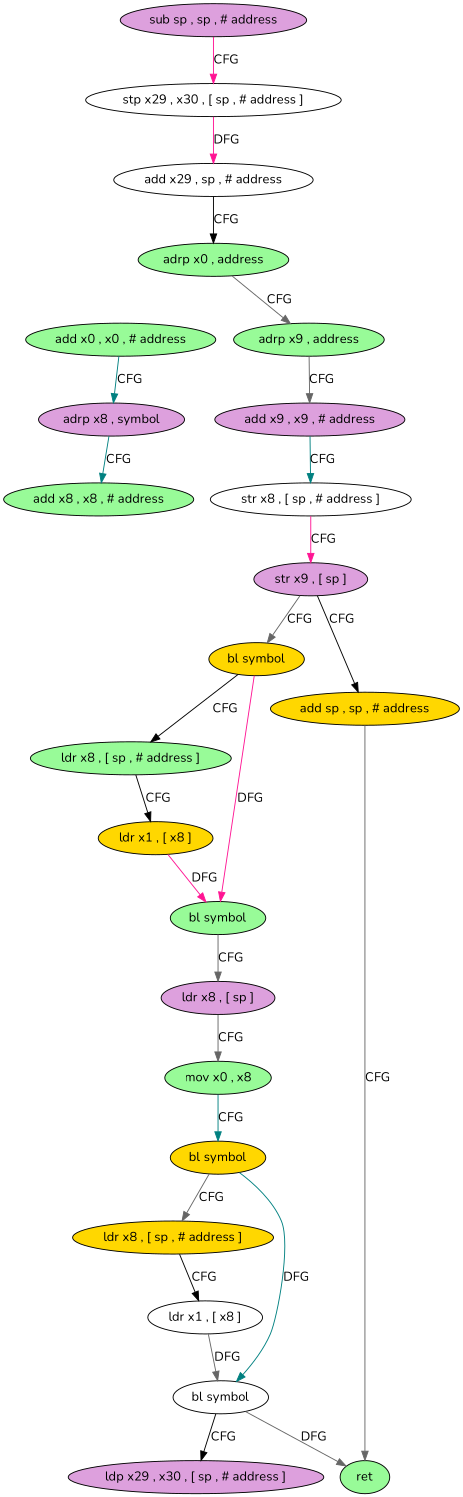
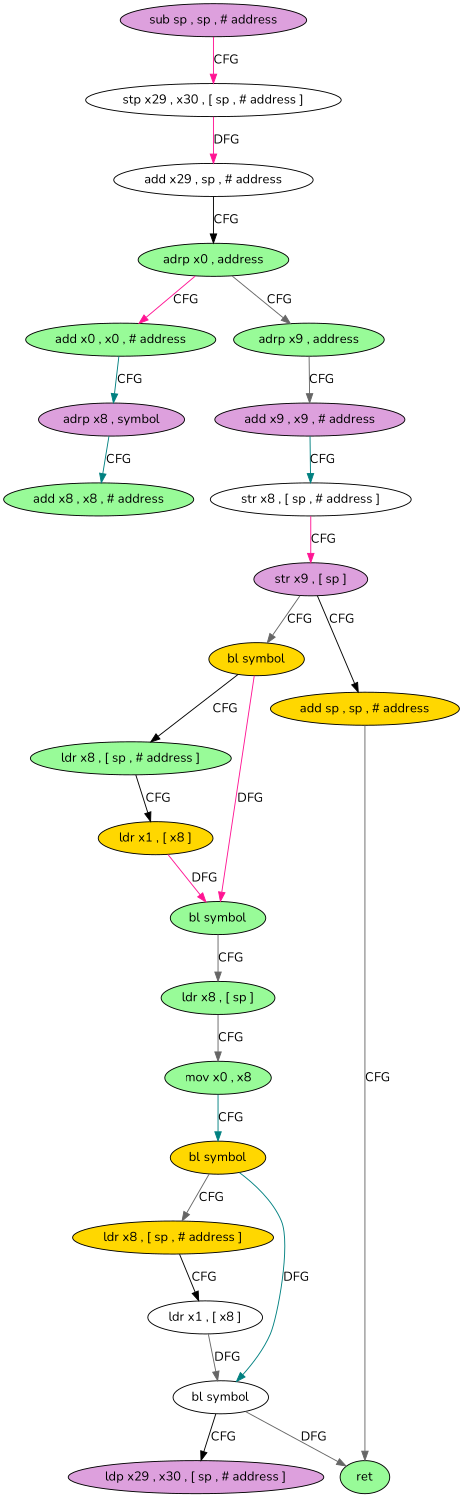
edge "adrp x0 , address" -> "add x0 , x0 , # address": added, label "CFG"
node "ldr x8 , [ sp ]": fillcolor plum -> palegreen
